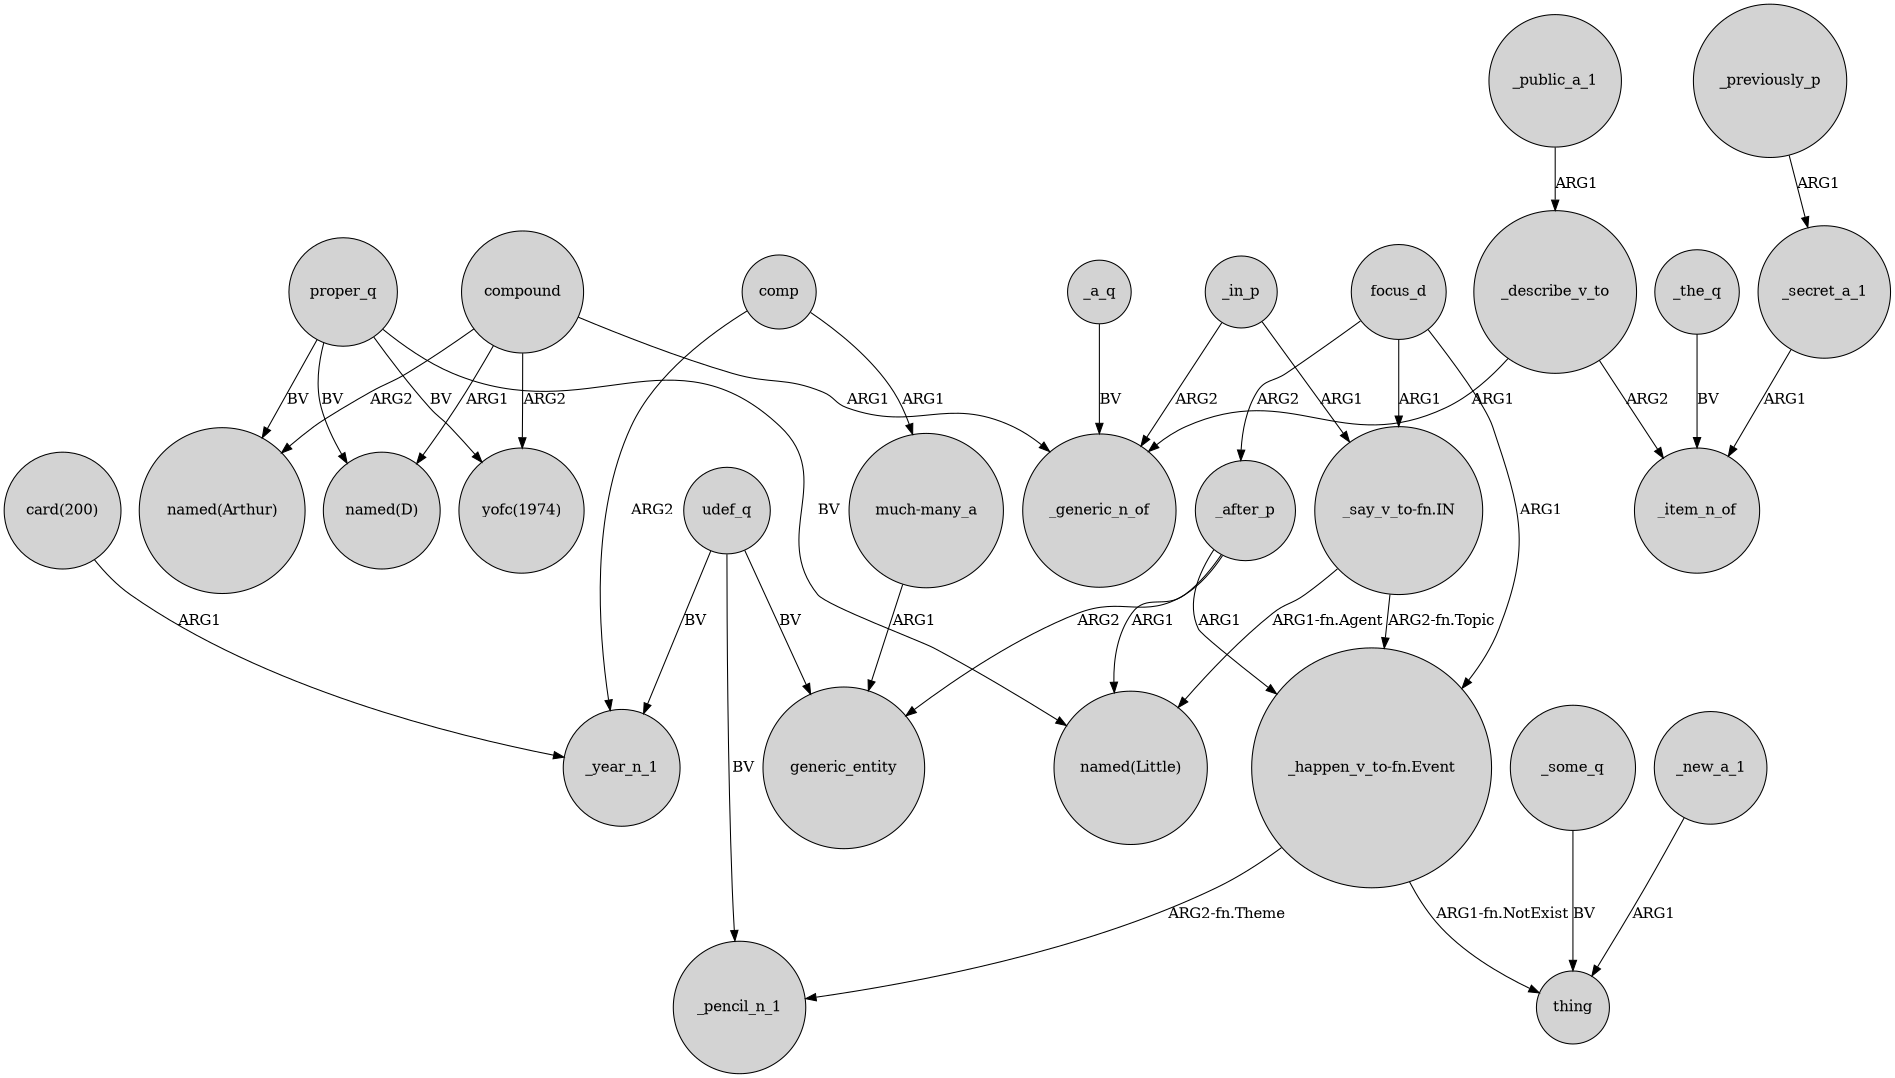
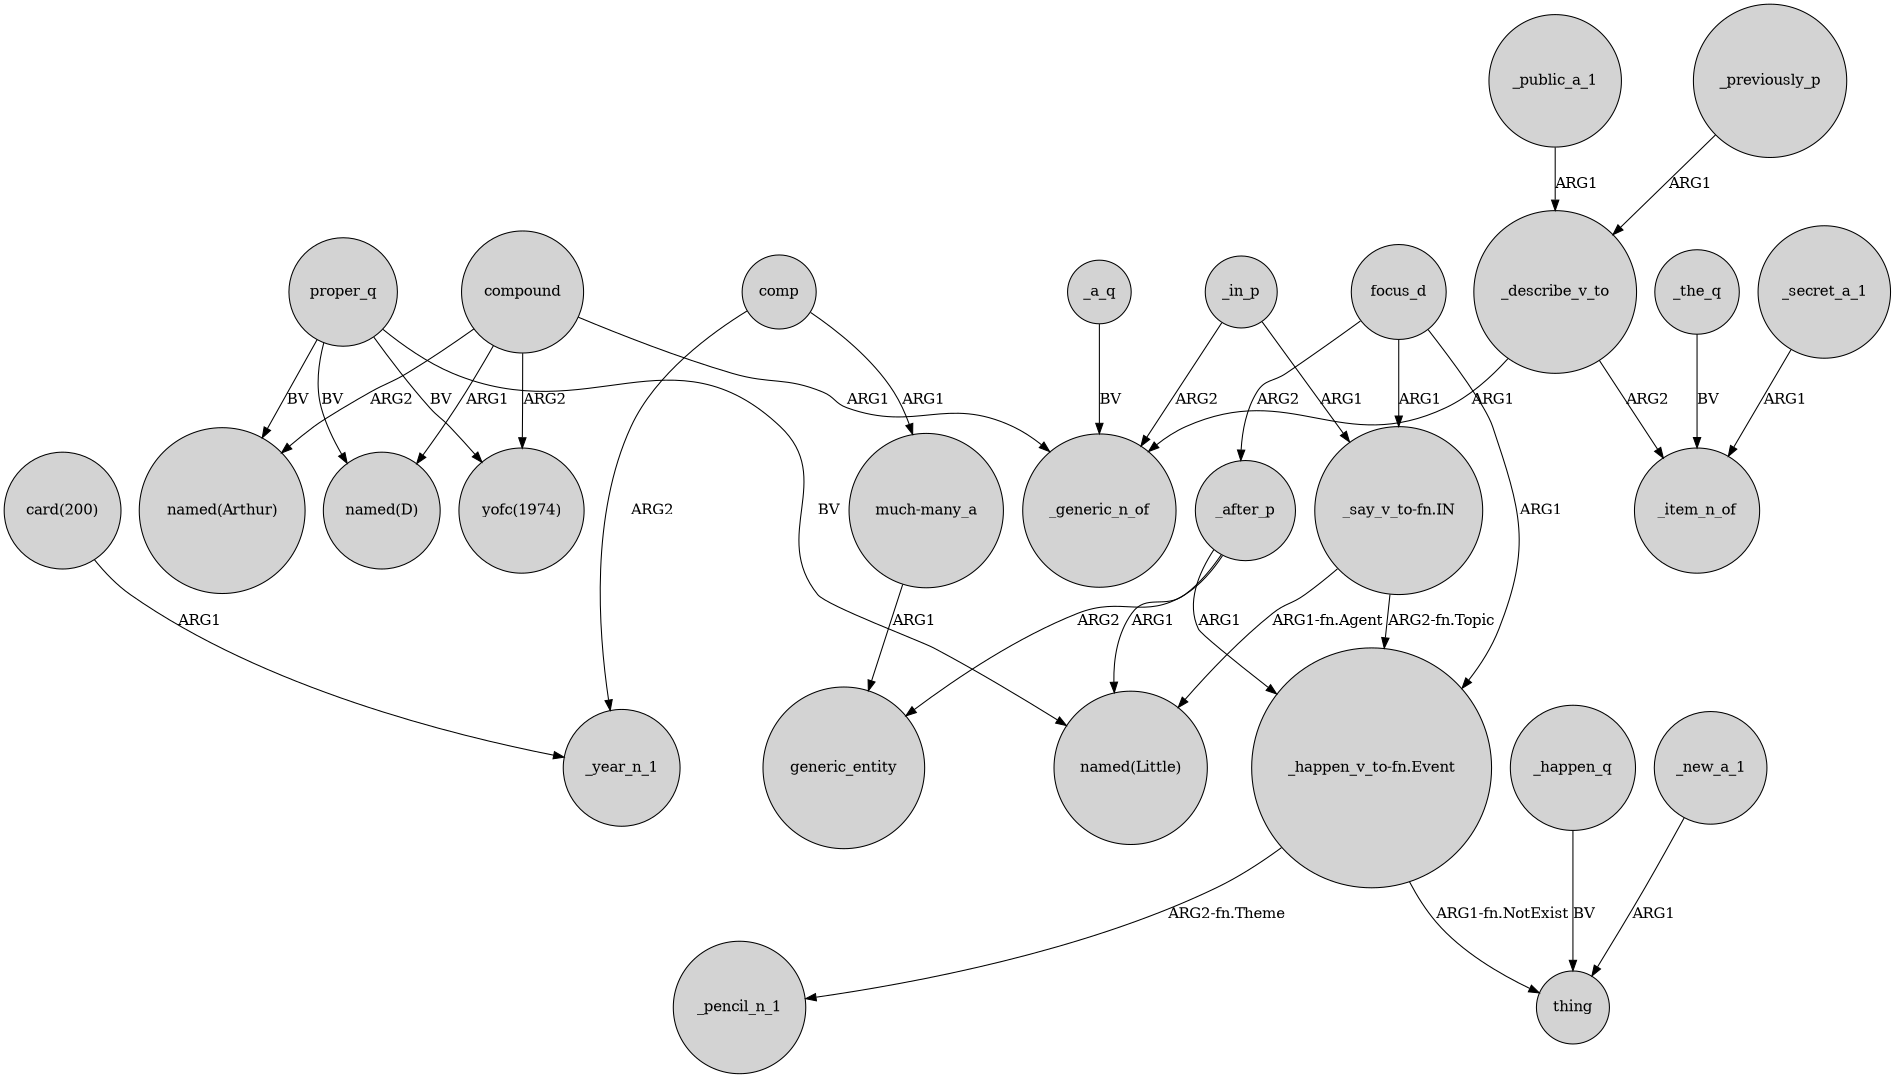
edge "_previously_p" -> "_secret_a_1": now "_previously_p" -> "_describe_v_to"
node "udef_q": removed
node "_some_q": label "_some_q" -> "_happen_q"
